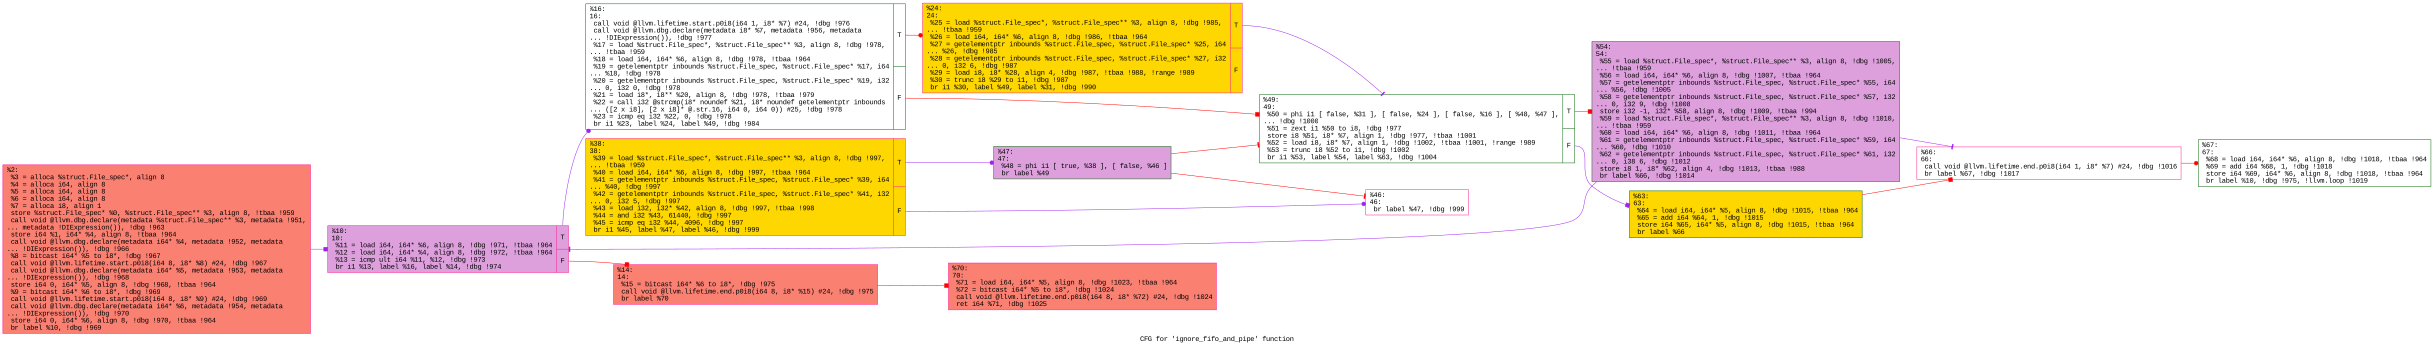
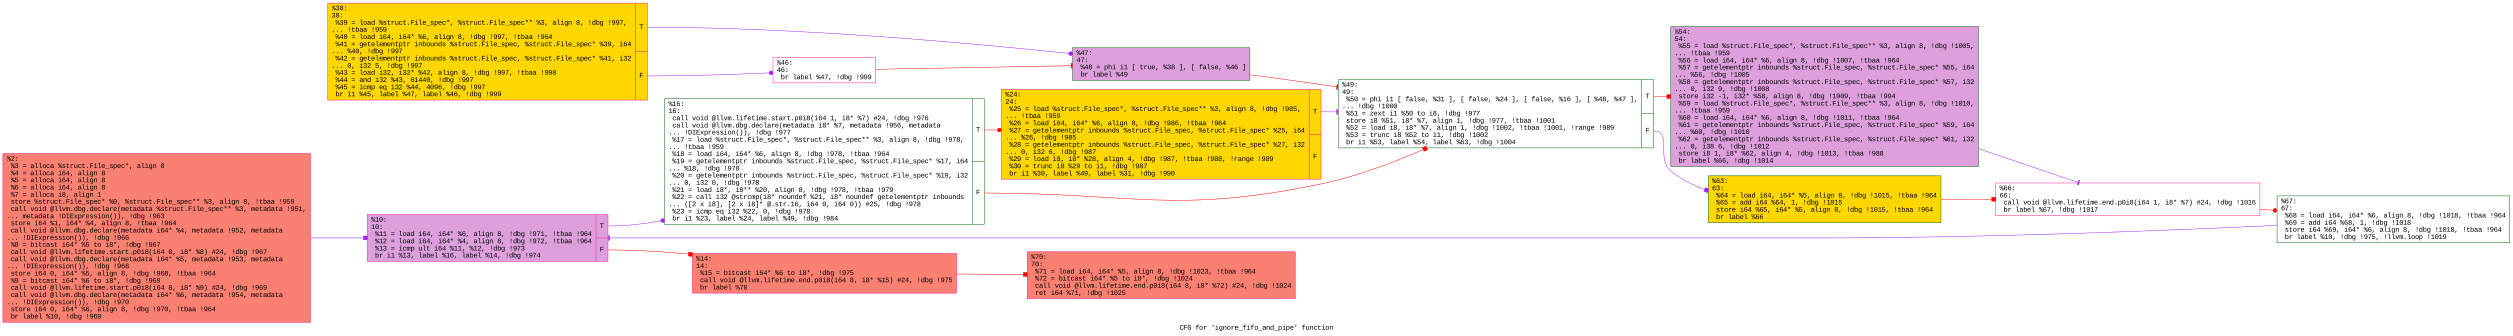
edge "%47:" -> "%46:": reversed
edge "%54:" -> "%10:": now "%67:" -> "%10:"
